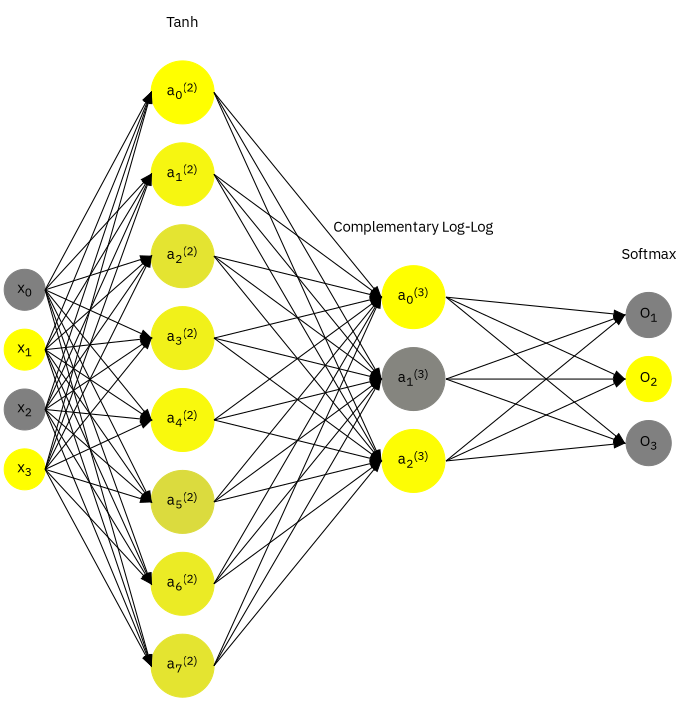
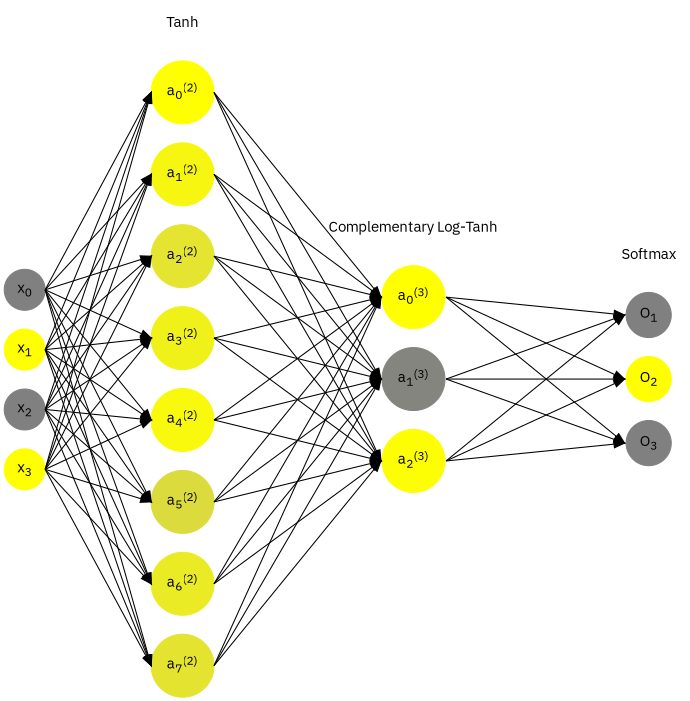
node "Complementary Log-Log": label "Complementary Log-Log" -> "Complementary Log-Tanh"
